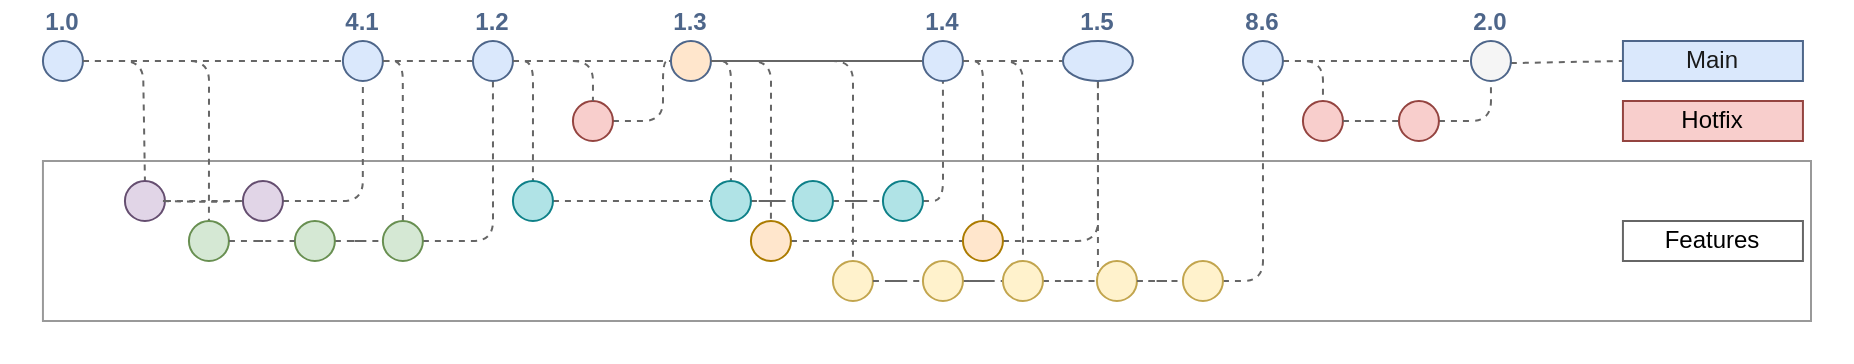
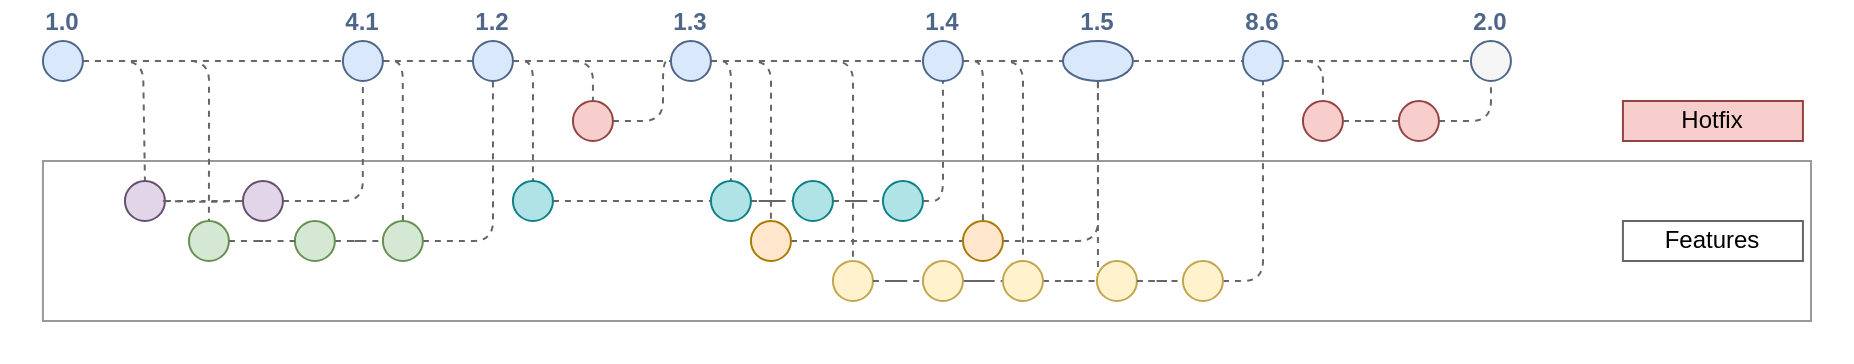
node "1.3": fillcolor #ffe6cc -> #dae8fc
edge "1.3" -- "1.4": style solid -> dashed
edge "1.5" -- "8.6": added
node "Main": removed
edge "2.0" -- "Main": removed
